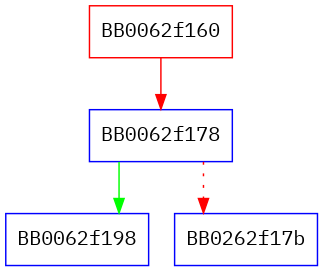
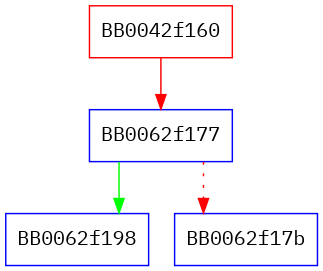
node "BB0062f160": label "BB0062f160" -> "BB0042f160"
node "BB0062f178": label "BB0062f178" -> "BB0062f177"
node "BB0262f17b": label "BB0262f17b" -> "BB0062f17b"
